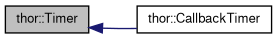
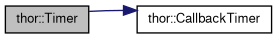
edge "thor::CallbackTimer" -> "thor::Timer": reversed
